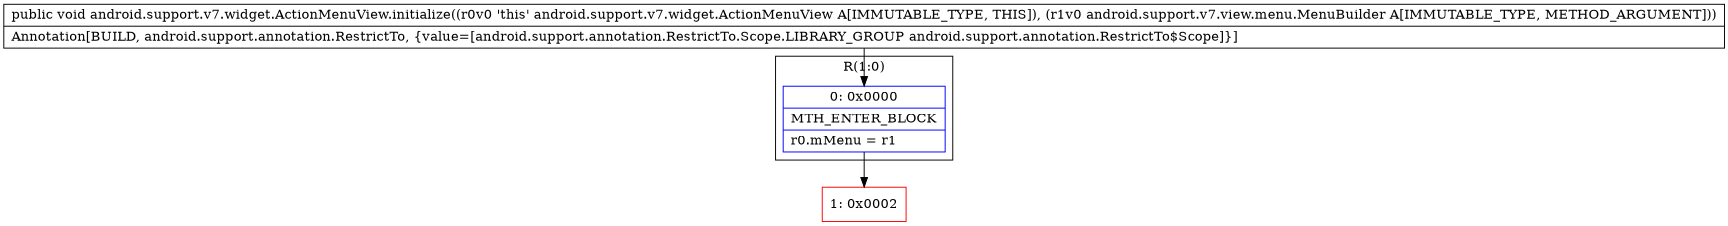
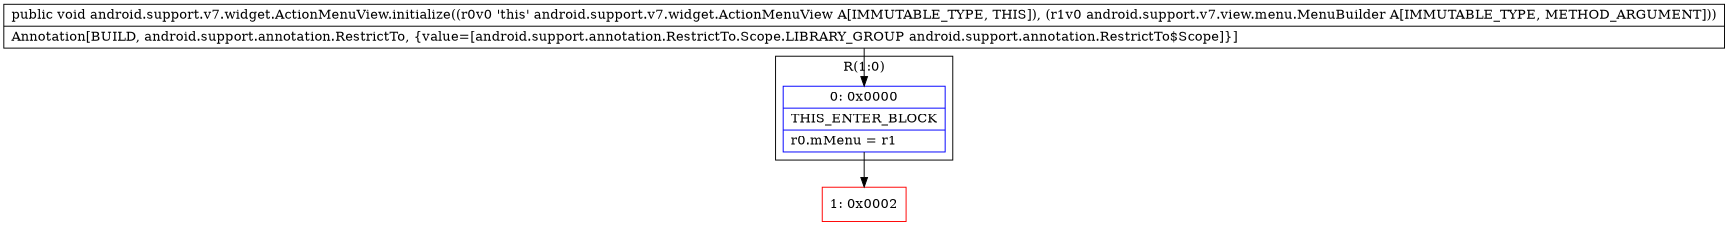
node "0: 0x0000": text "MTH_ENTER_BLOCK" -> "THIS_ENTER_BLOCK"
